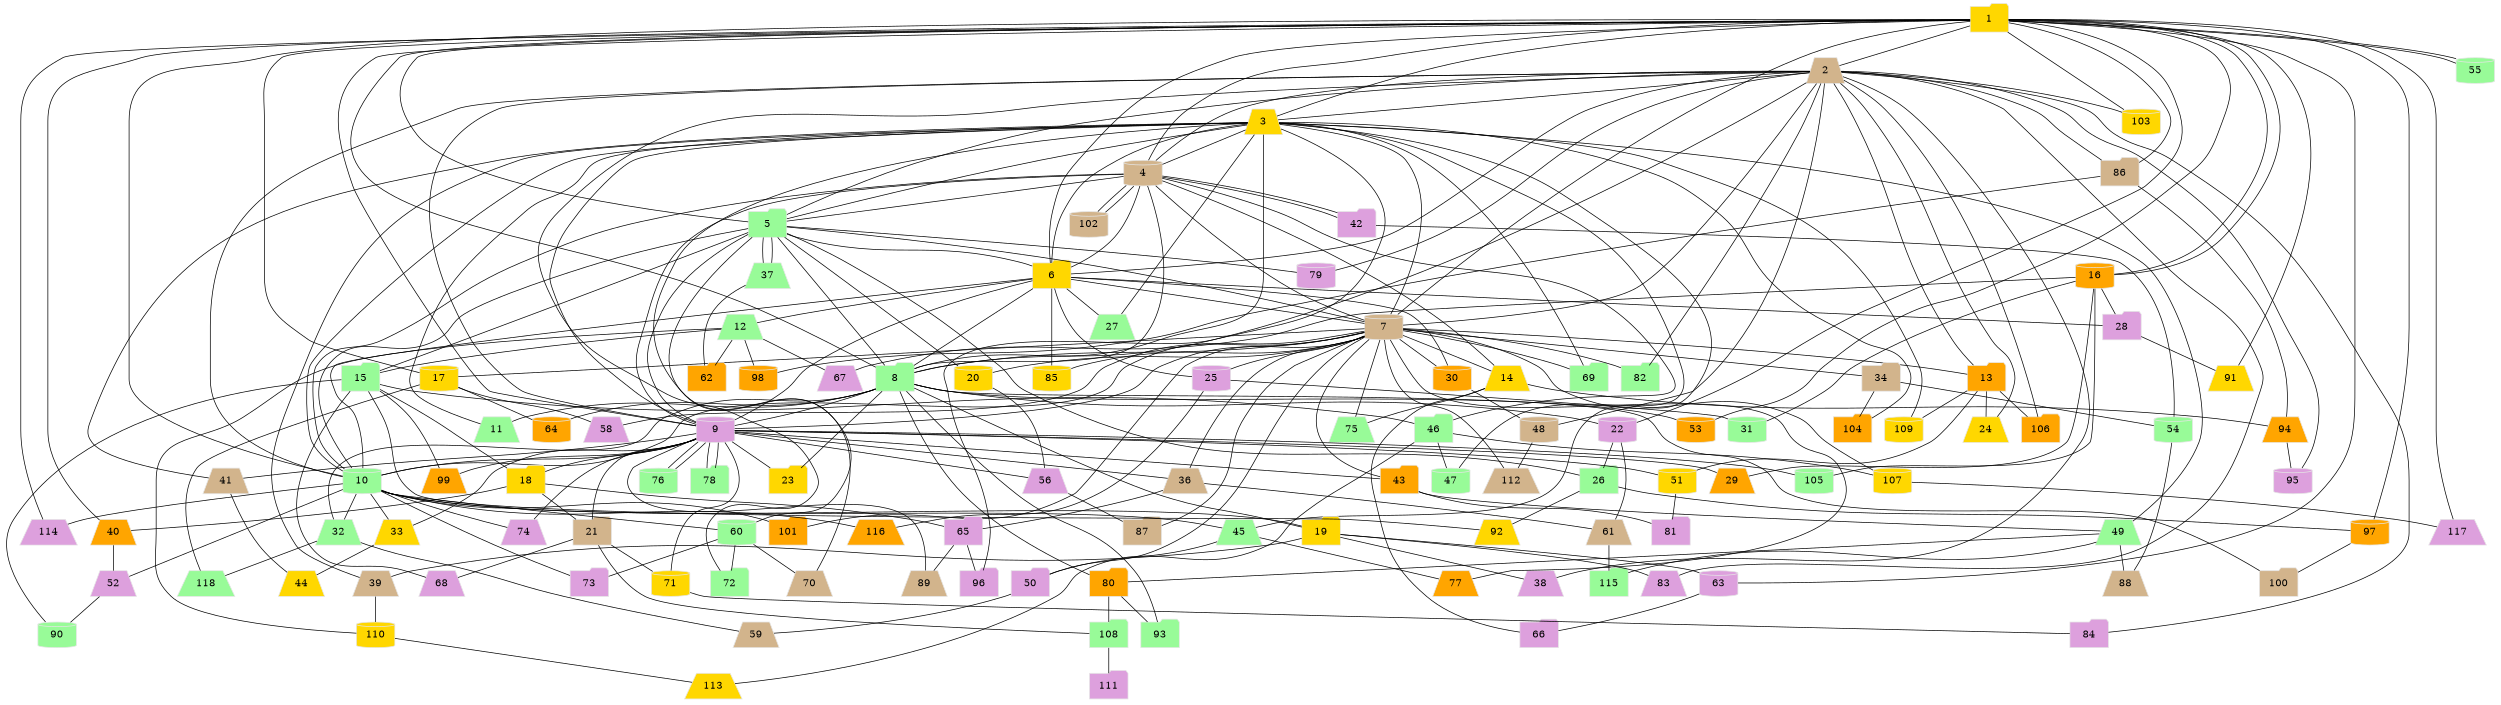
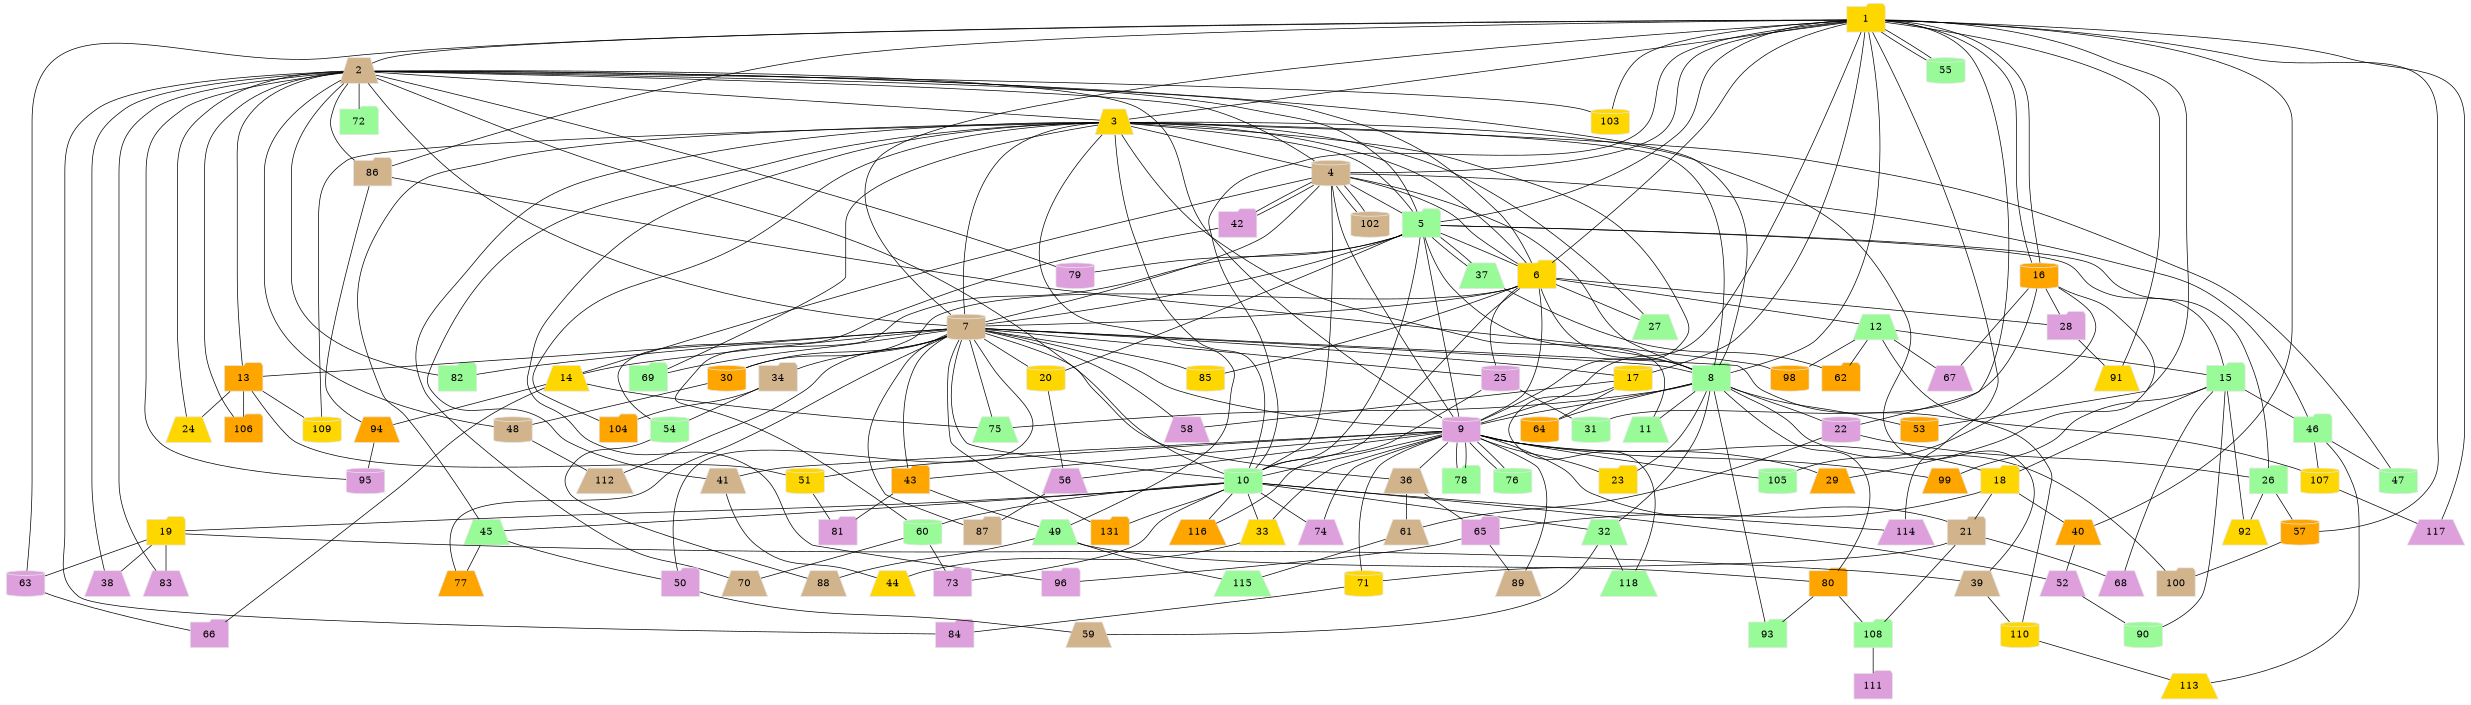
edge "8" -- "19": now "8" -- "75"
node "101": label "101" -> "131"
node "97": label "97" -> "57"
edge "60" -- "72": removed
node "115": shape folder -> trapezium
